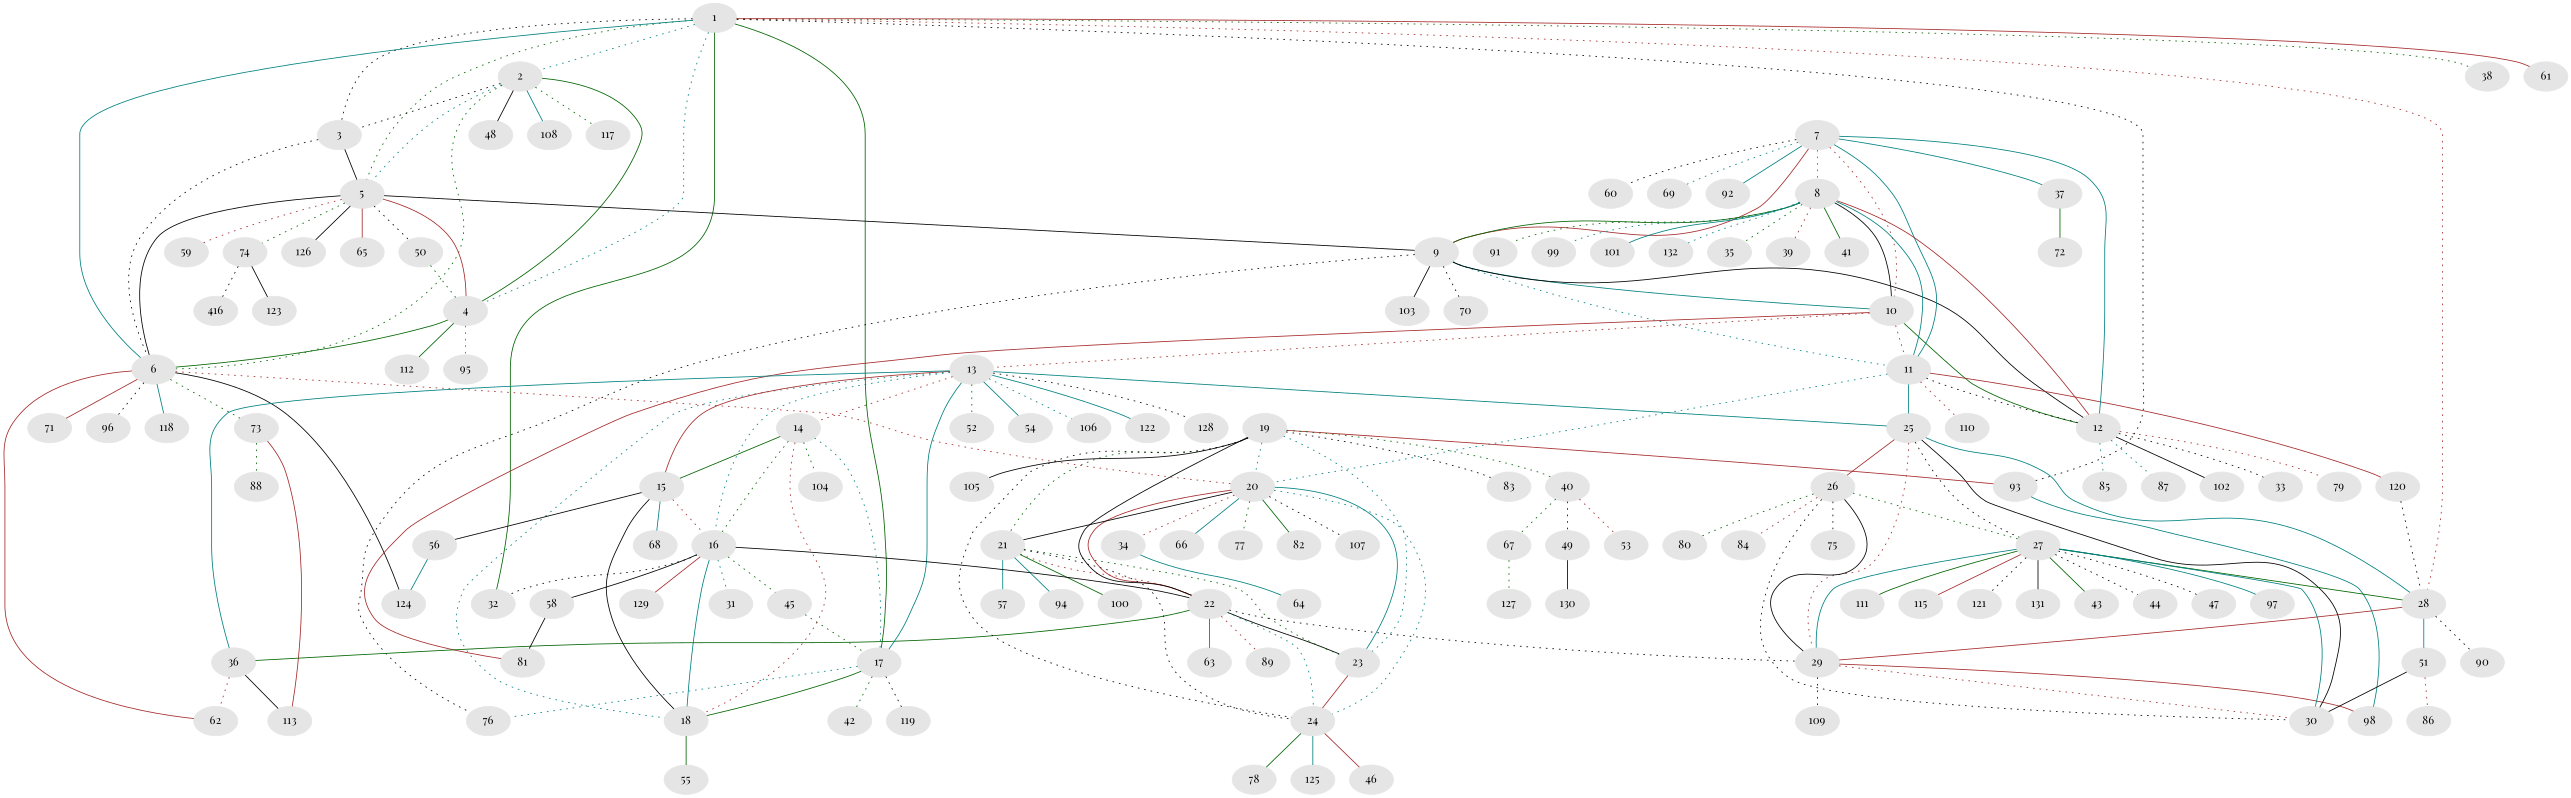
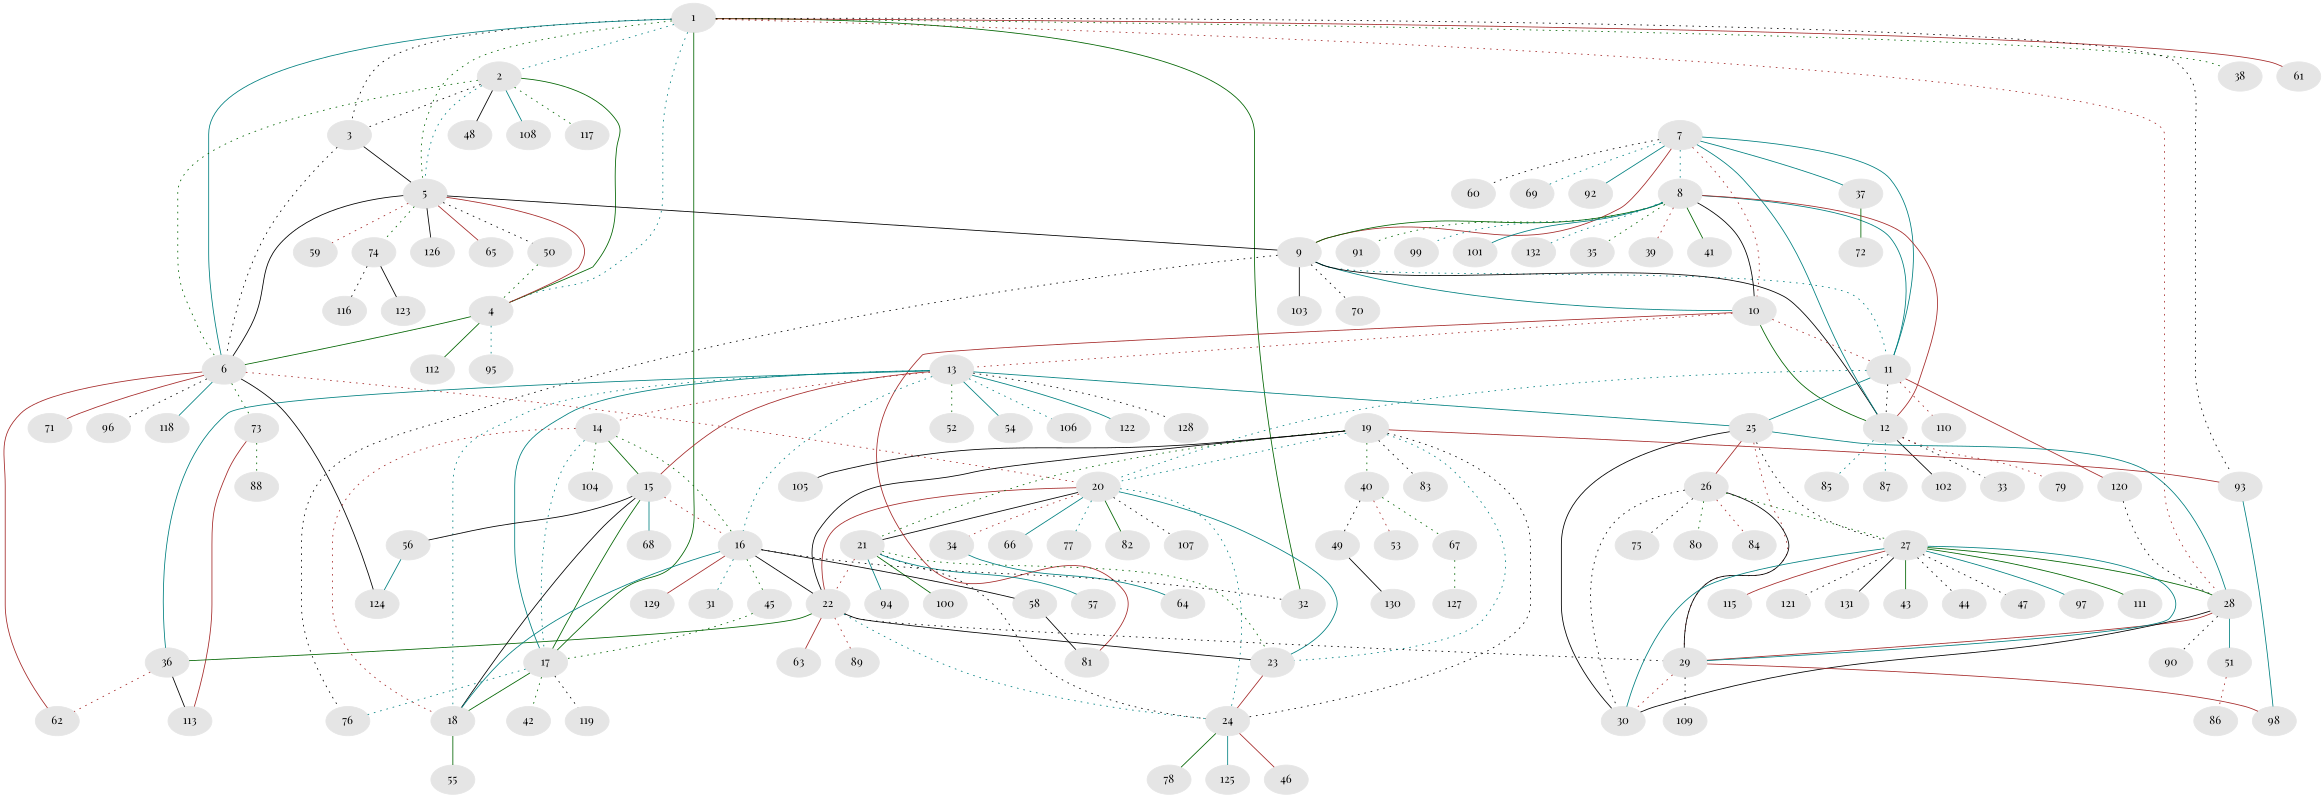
node "416": label "416" -> "116"
edge "20" -- "77": color darkgreen -> teal
edge "15" -- "17": added
edge "51" -- "30": now "28" -- "30"
